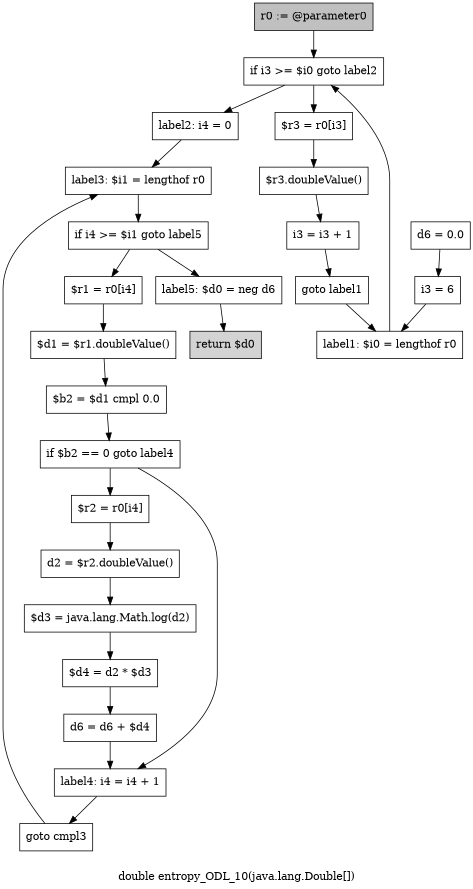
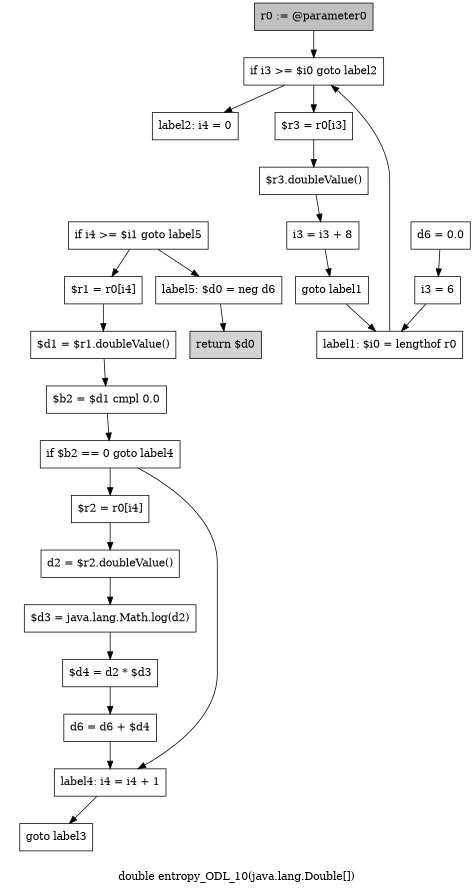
node "label3: $i1 = lengthof r0": removed
node "i3 = i3 + 1": label "i3 = i3 + 1" -> "i3 = i3 + 8"
node "goto cmpl3": label "goto cmpl3" -> "goto label3"
